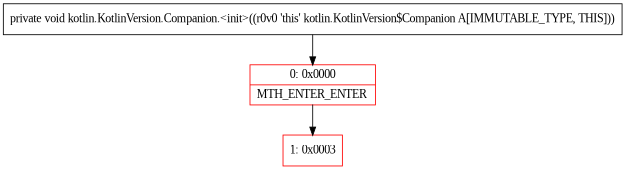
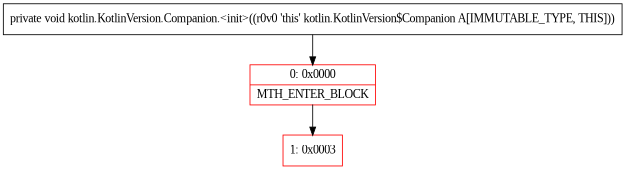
node "0: 0x0000": text "MTH_ENTER_ENTER" -> "MTH_ENTER_BLOCK"
